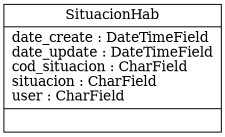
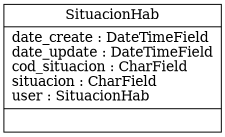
node "SituacionHab": text "user : CharField" -> "user : SituacionHab"
